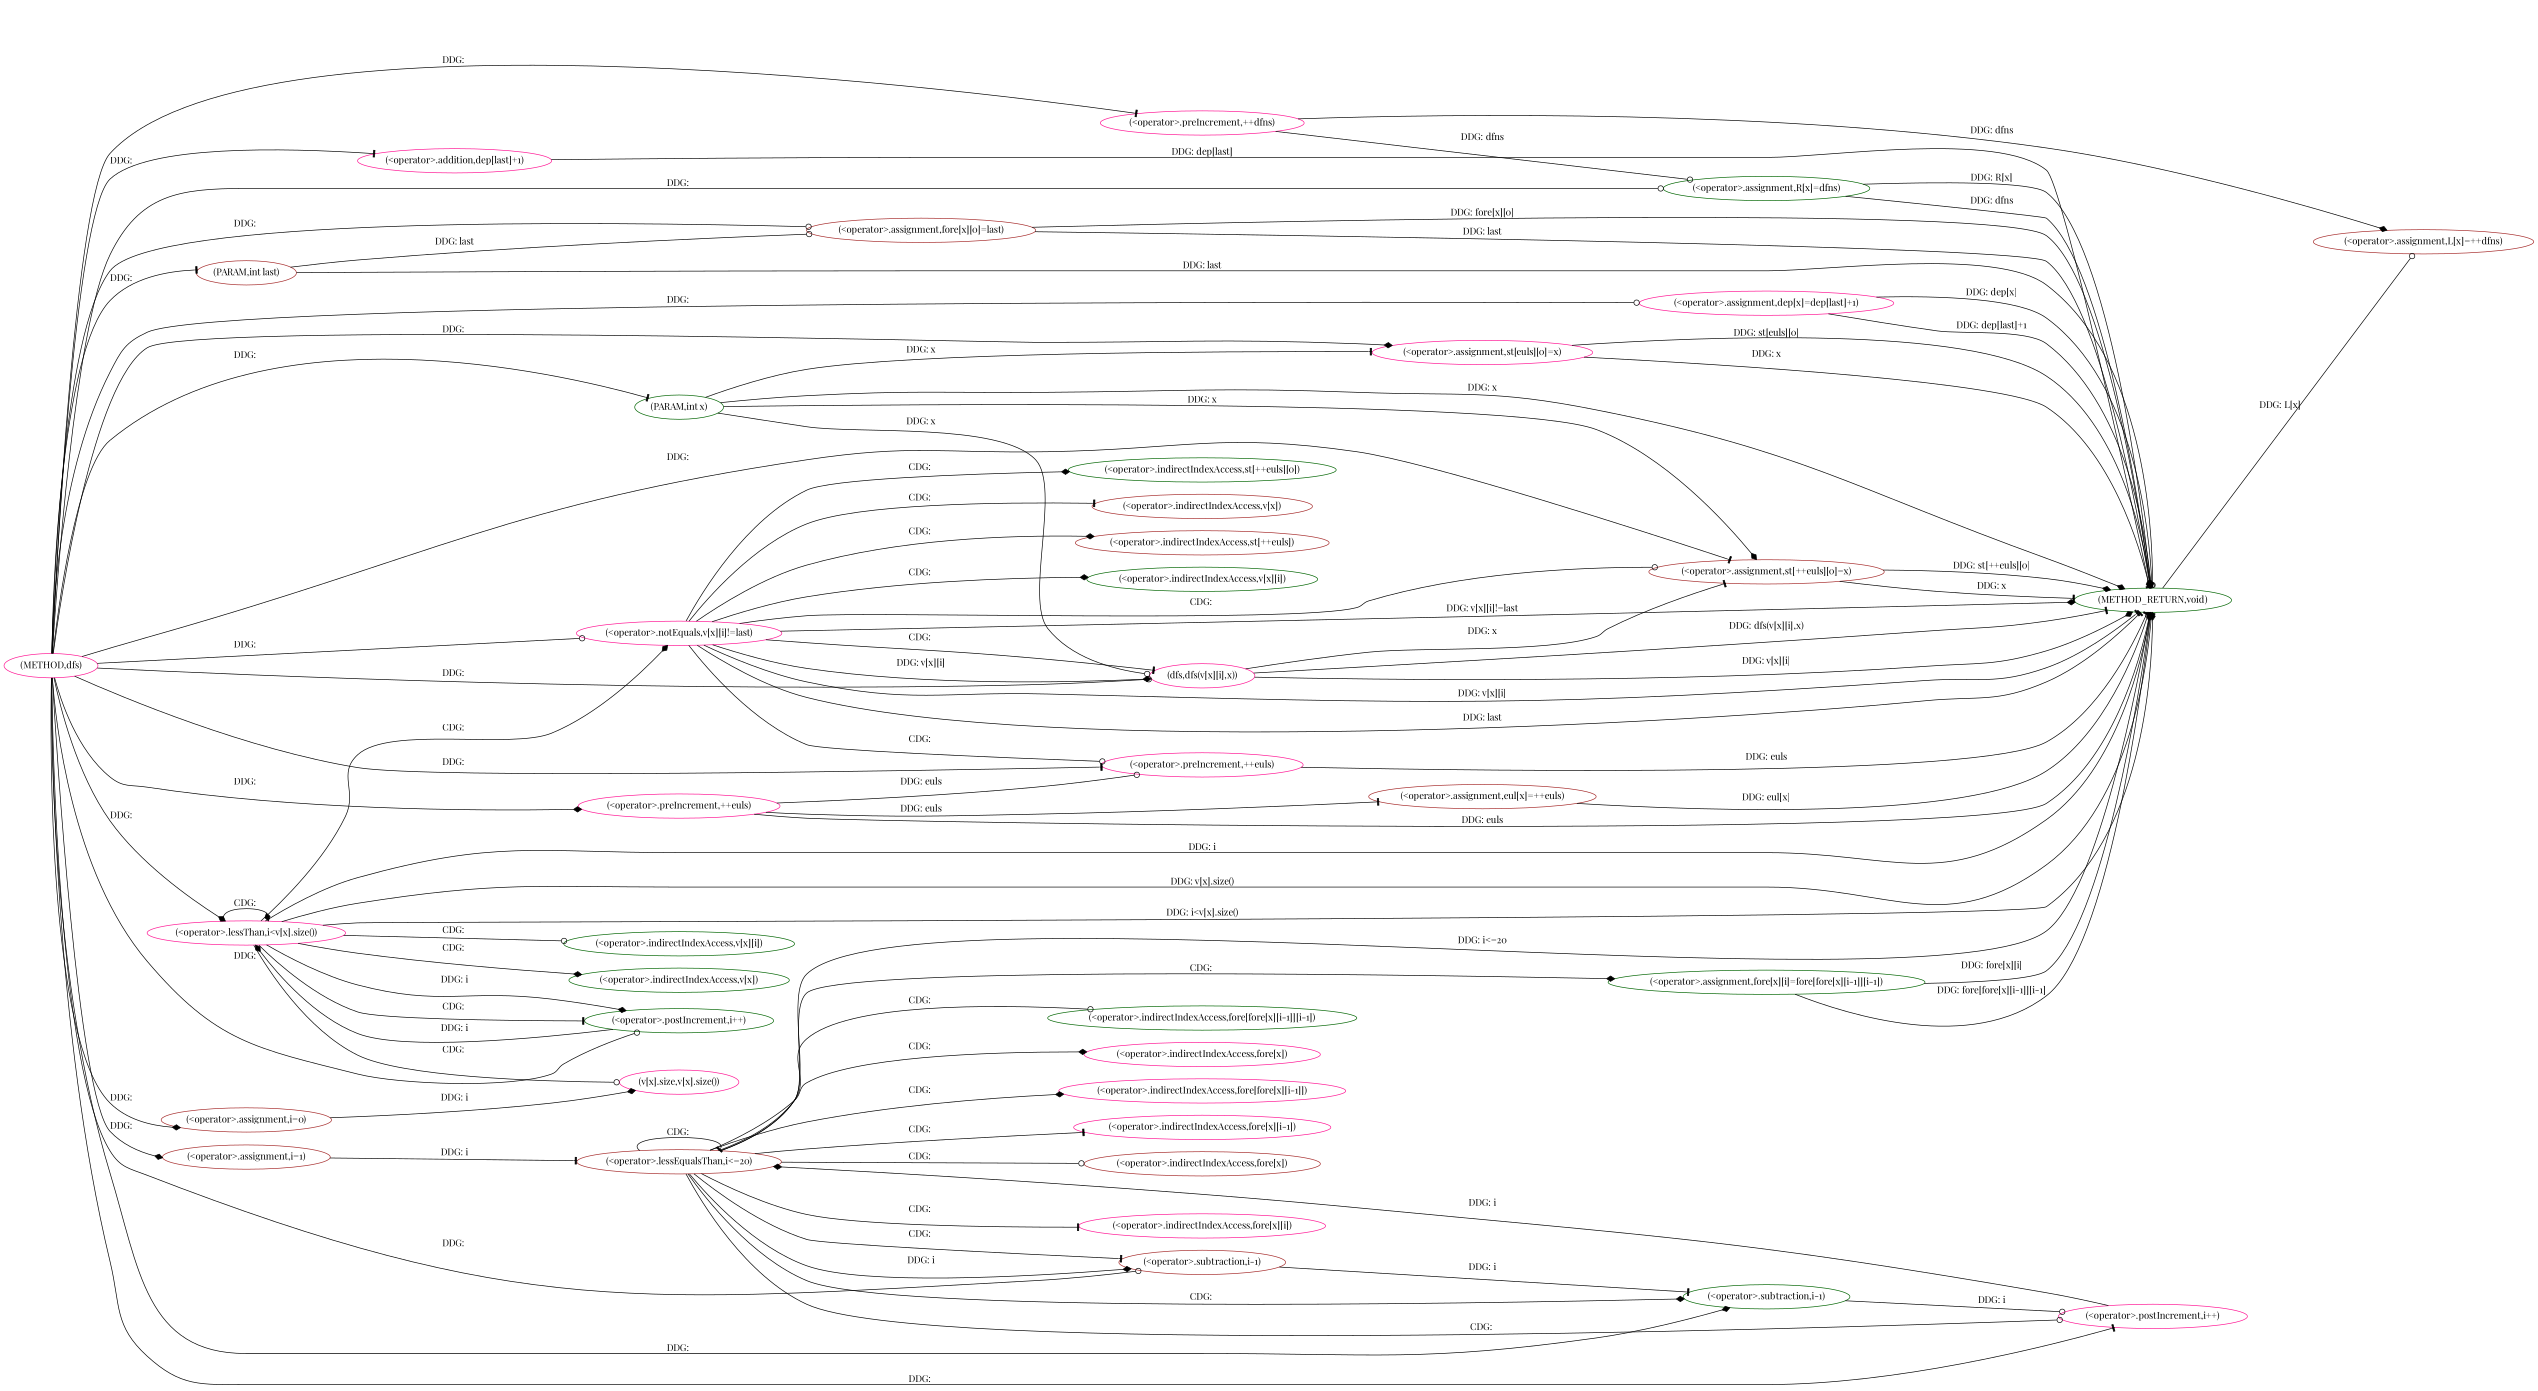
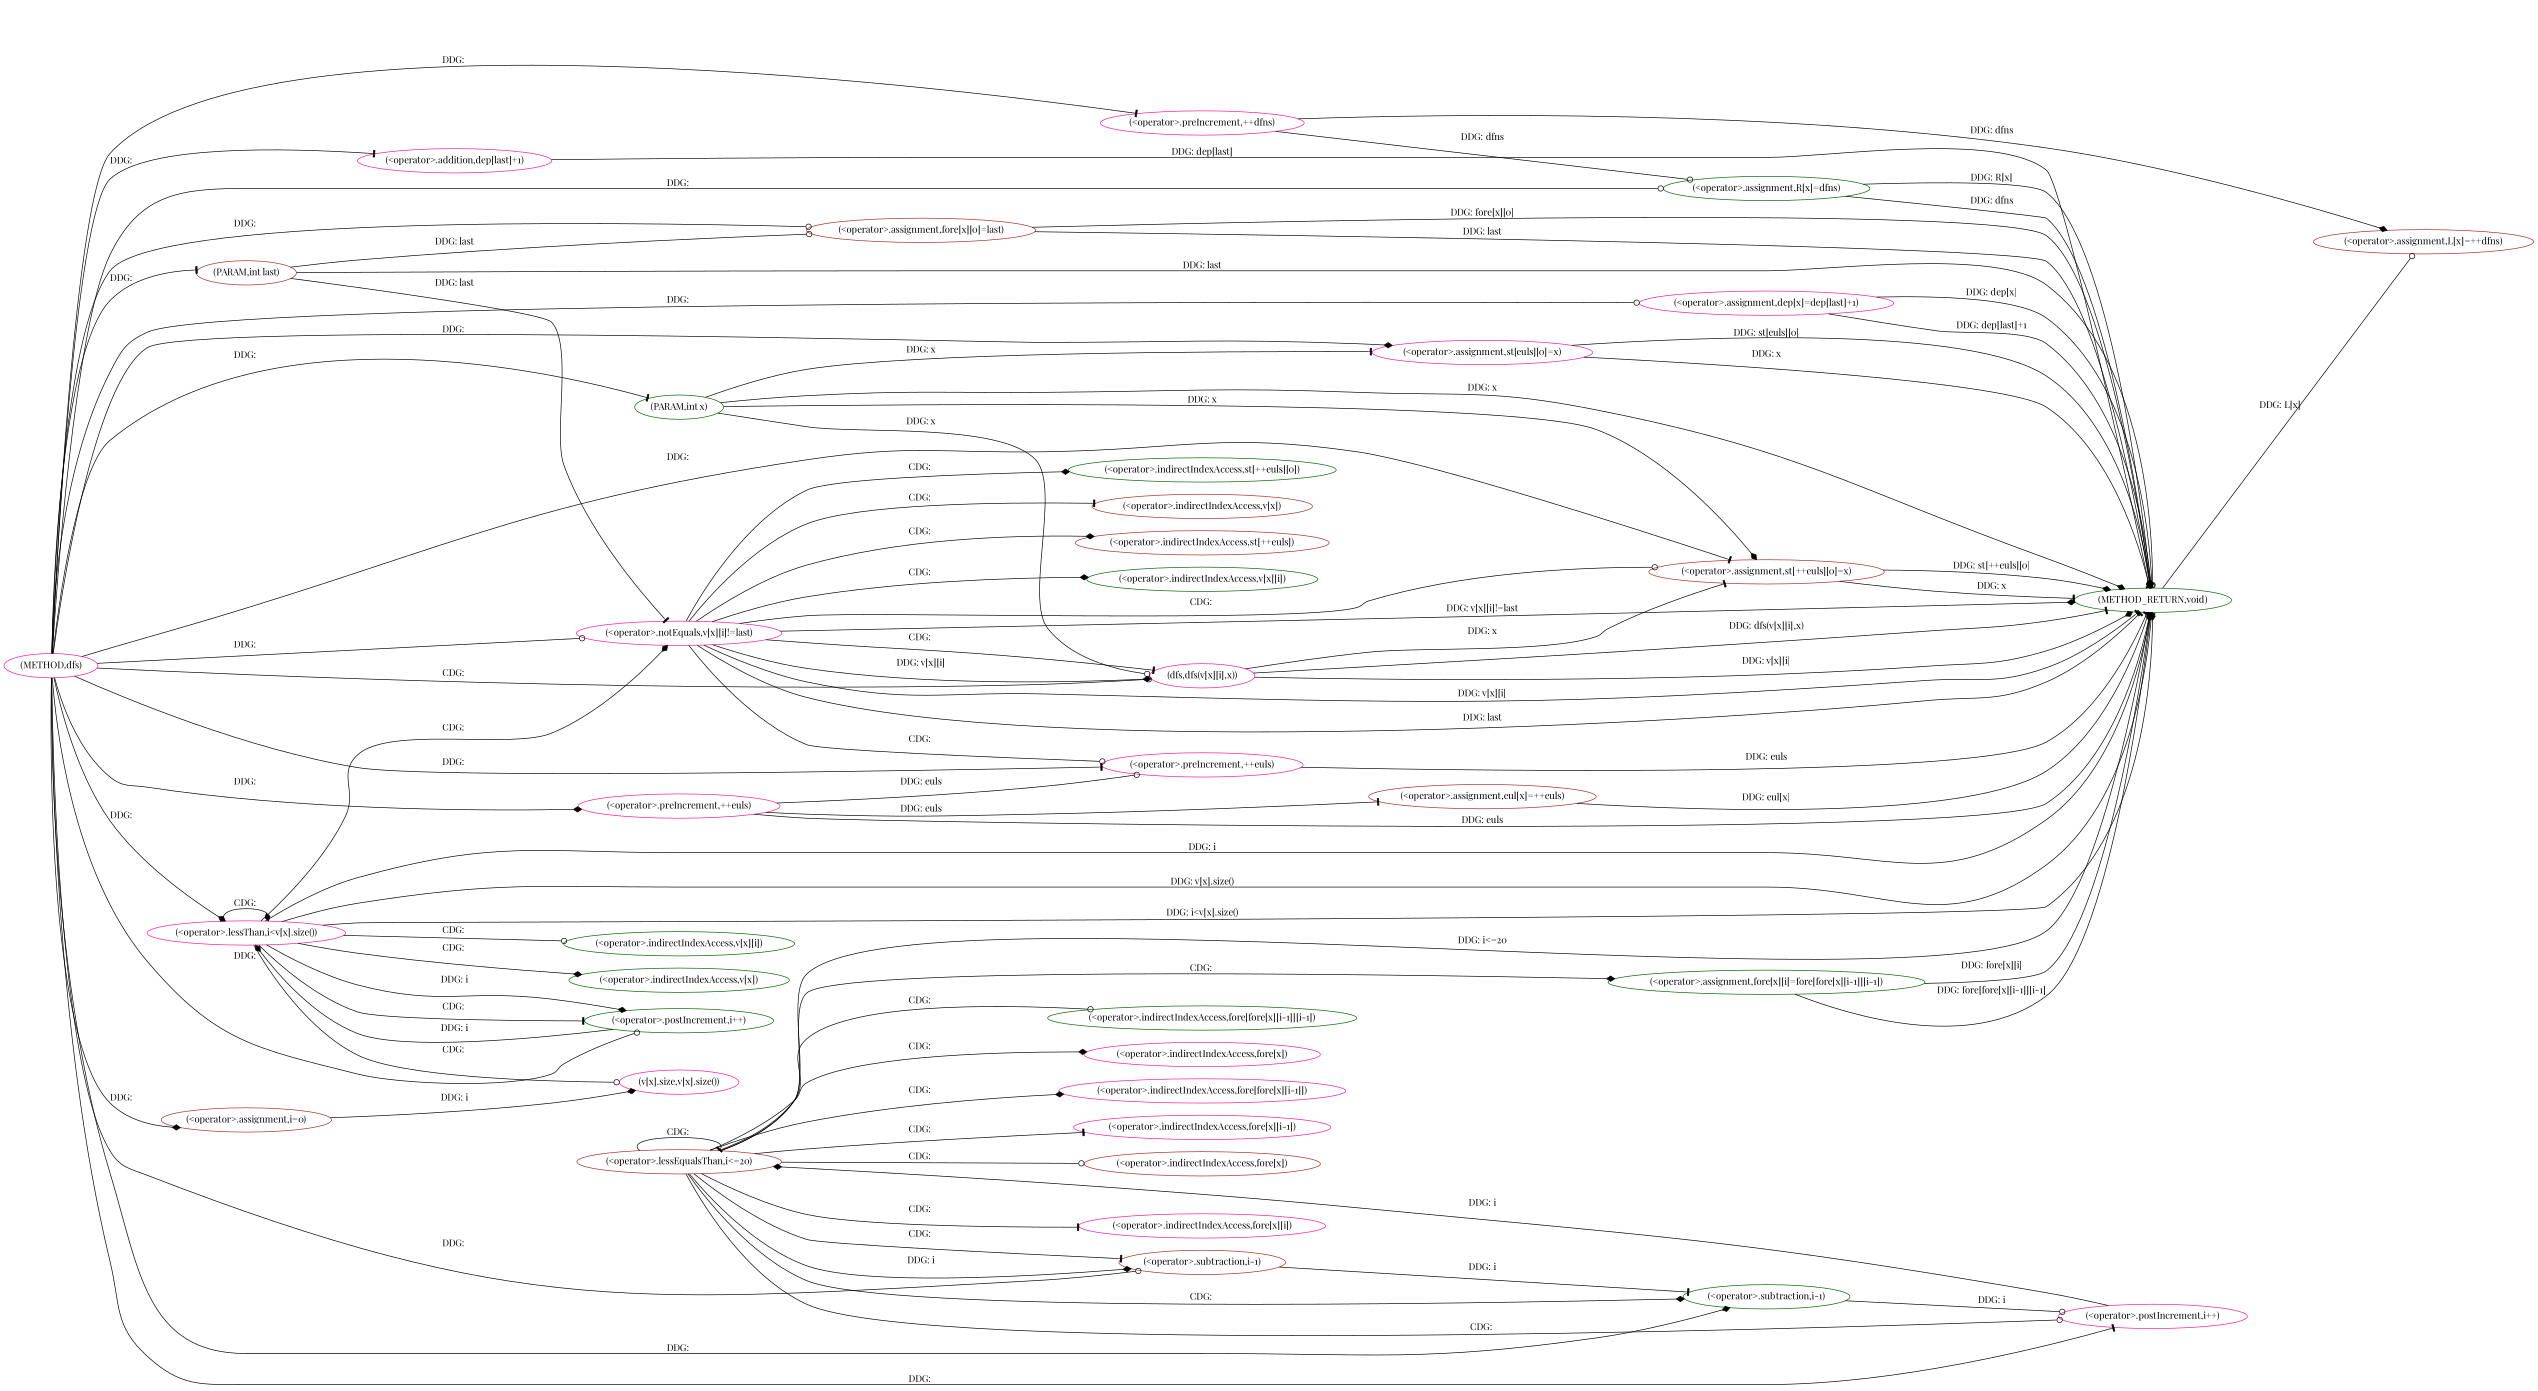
edge "(PARAM,int last)" -> "(<operator>.notEquals,v[x][i]!=last)": added, label "DDG: last"
edge "(METHOD,dfs)" -> "(dfs,dfs(v[x][i],x))": label "DDG: " -> "CDG: "
node "(<operator>.assignment,i=1)": removed
